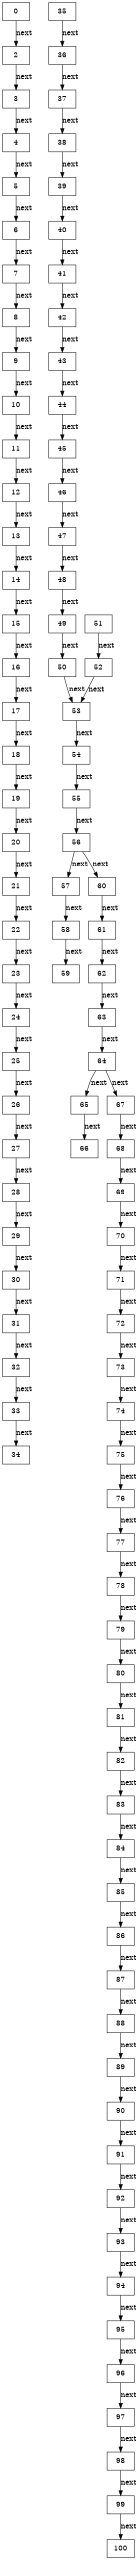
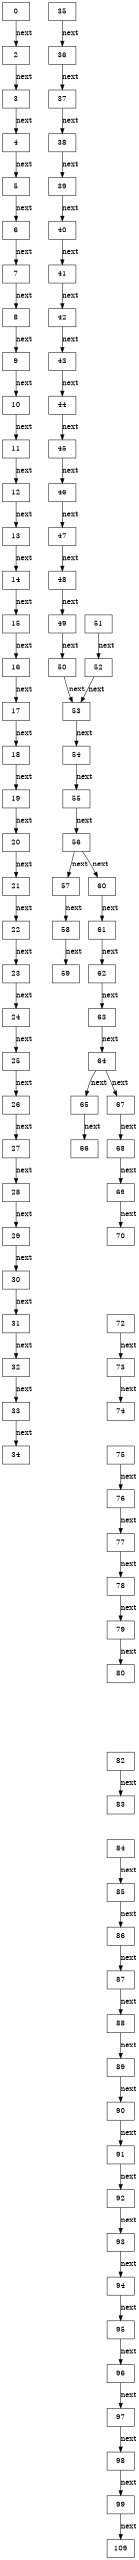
node "71": removed
edge "74" -> "75": removed, label "next"
node "81": removed
edge "83" -> "84": removed, label "next"
node "100": label "100" -> "109"
